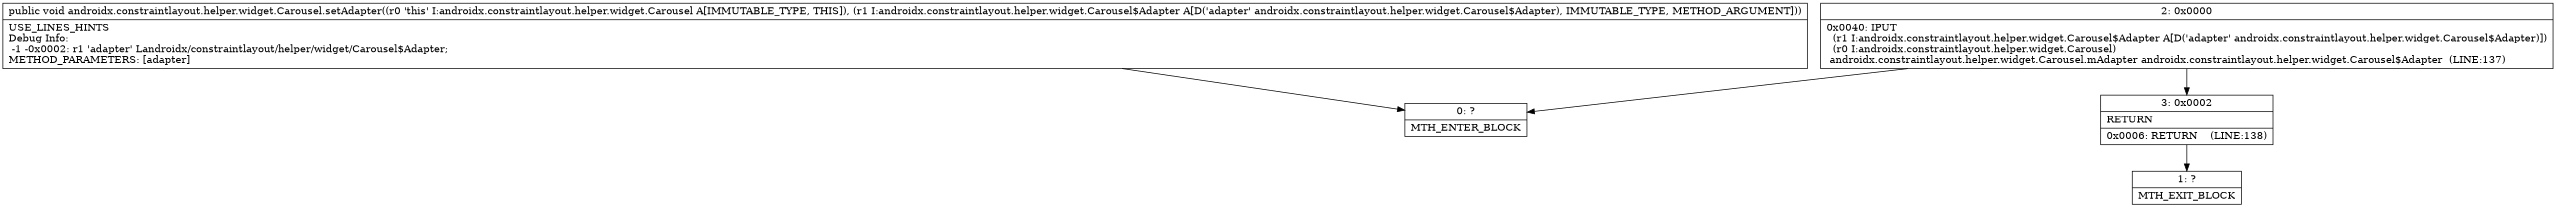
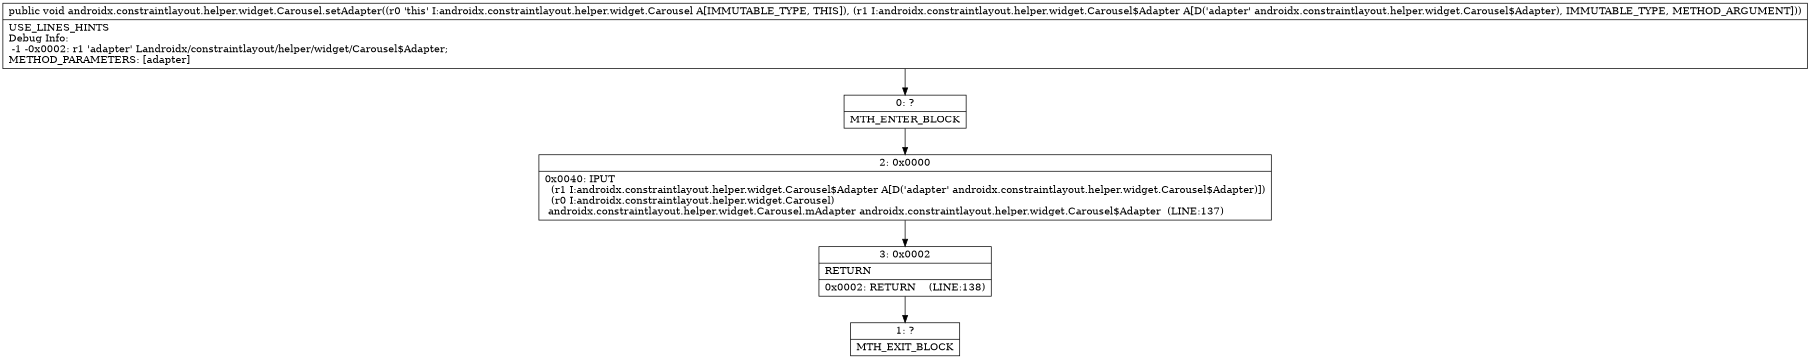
edge "2: 0x0000" -> "0: ?": reversed
node "3: 0x0002": text "0x0006: RETURN    (LINE:138)" -> "0x0002: RETURN    (LINE:138)"
